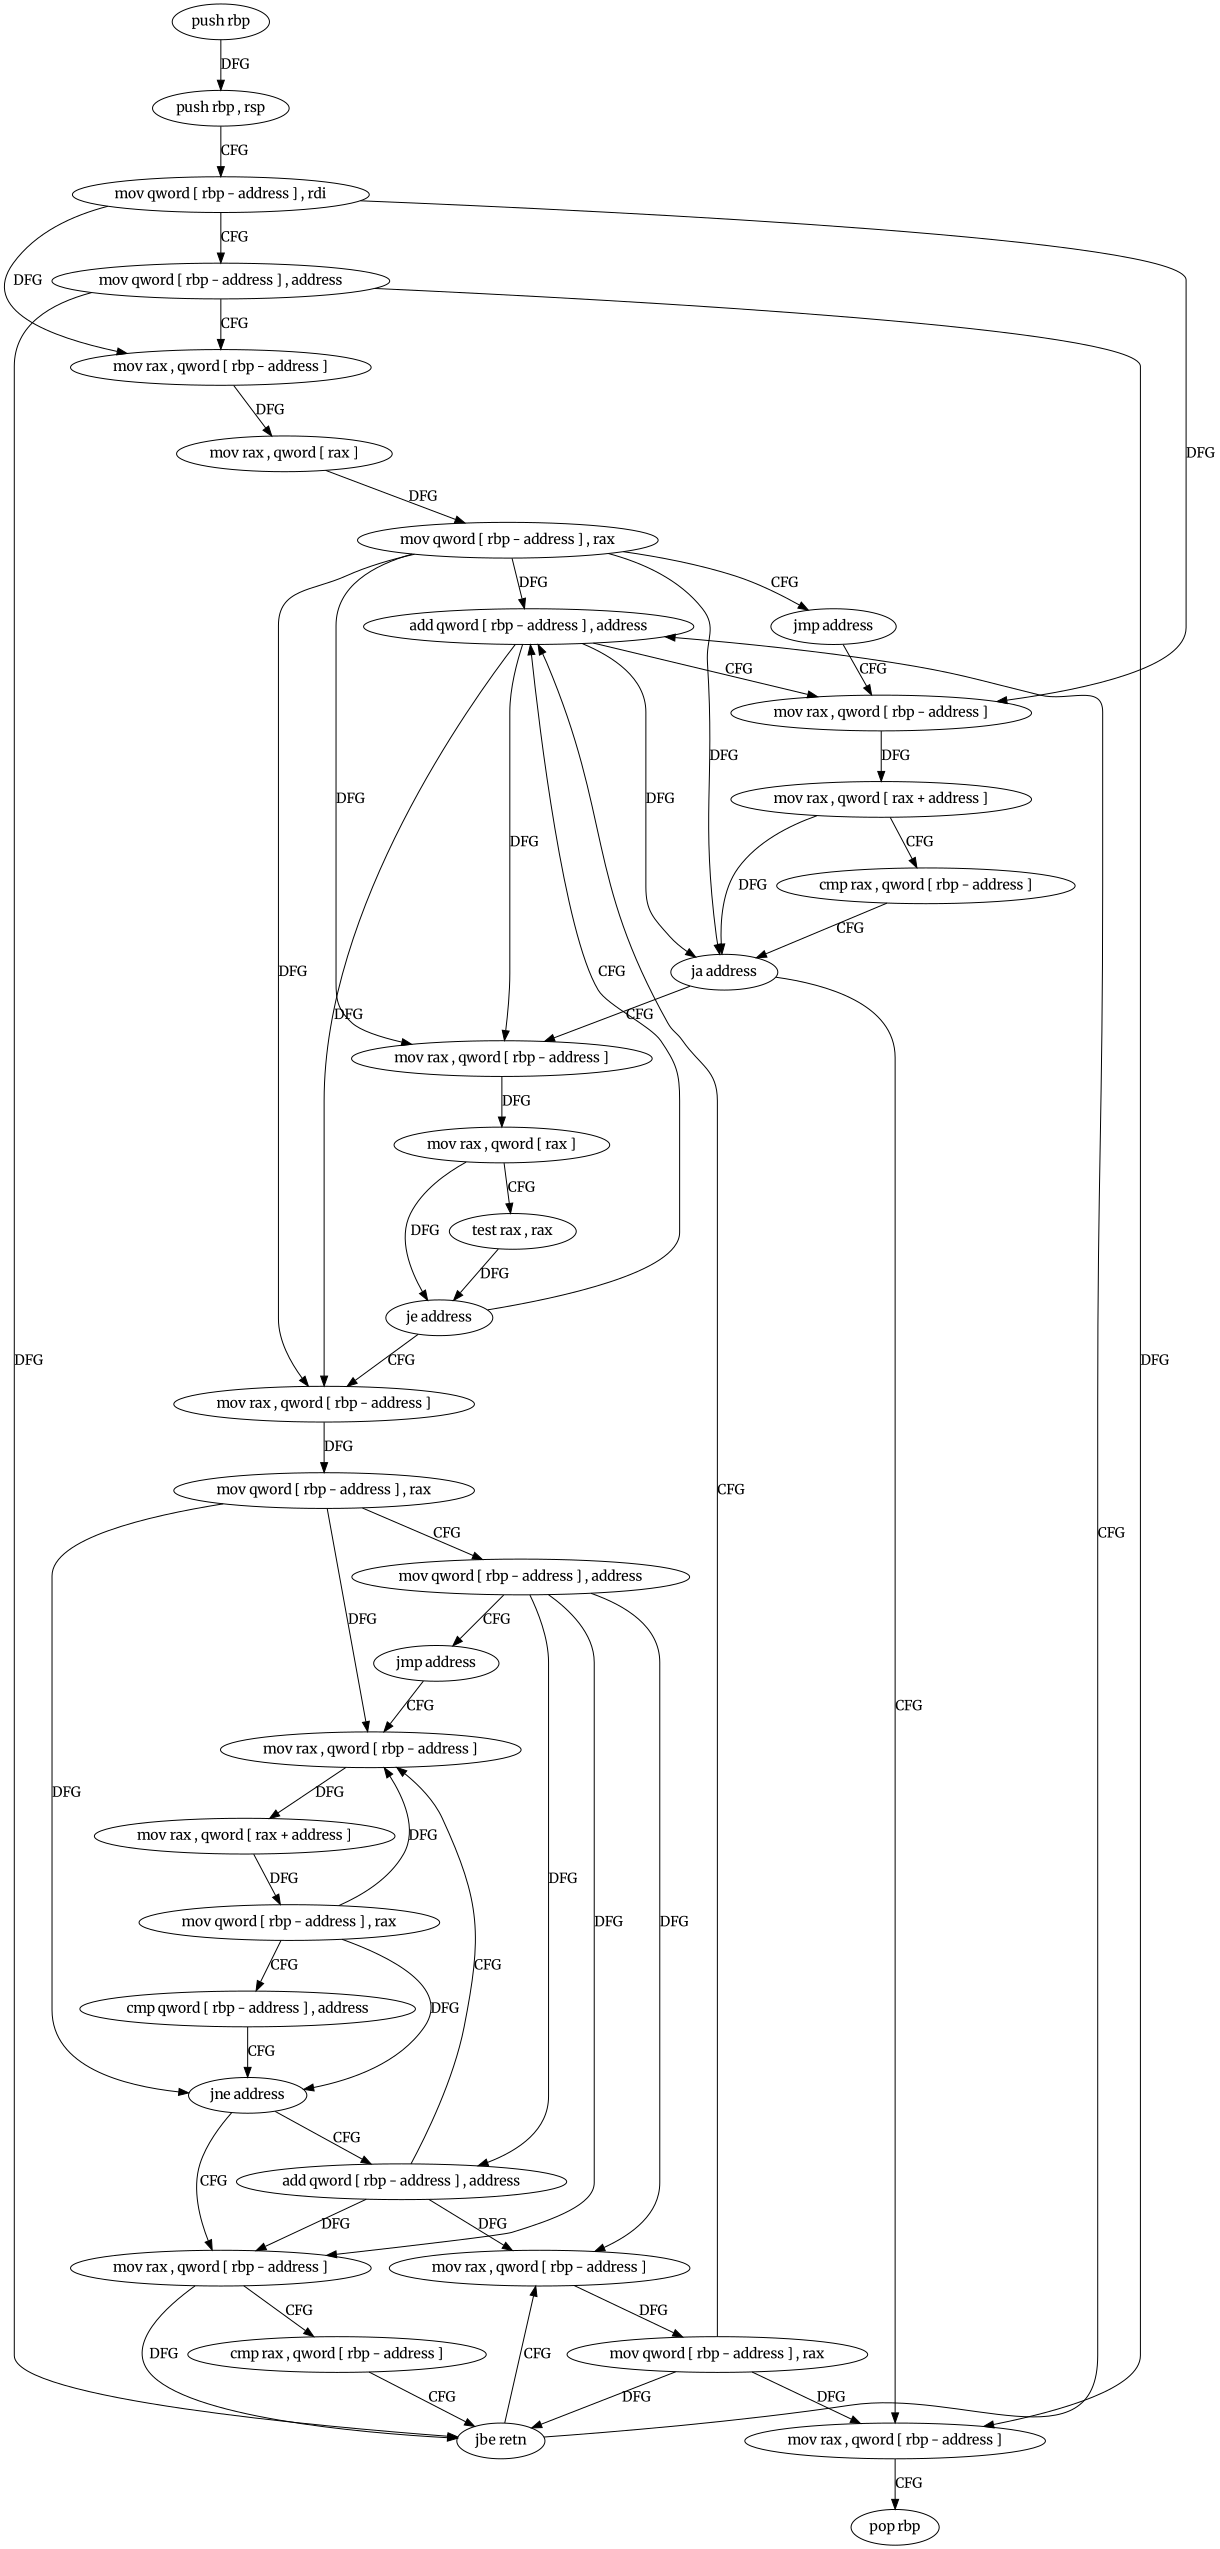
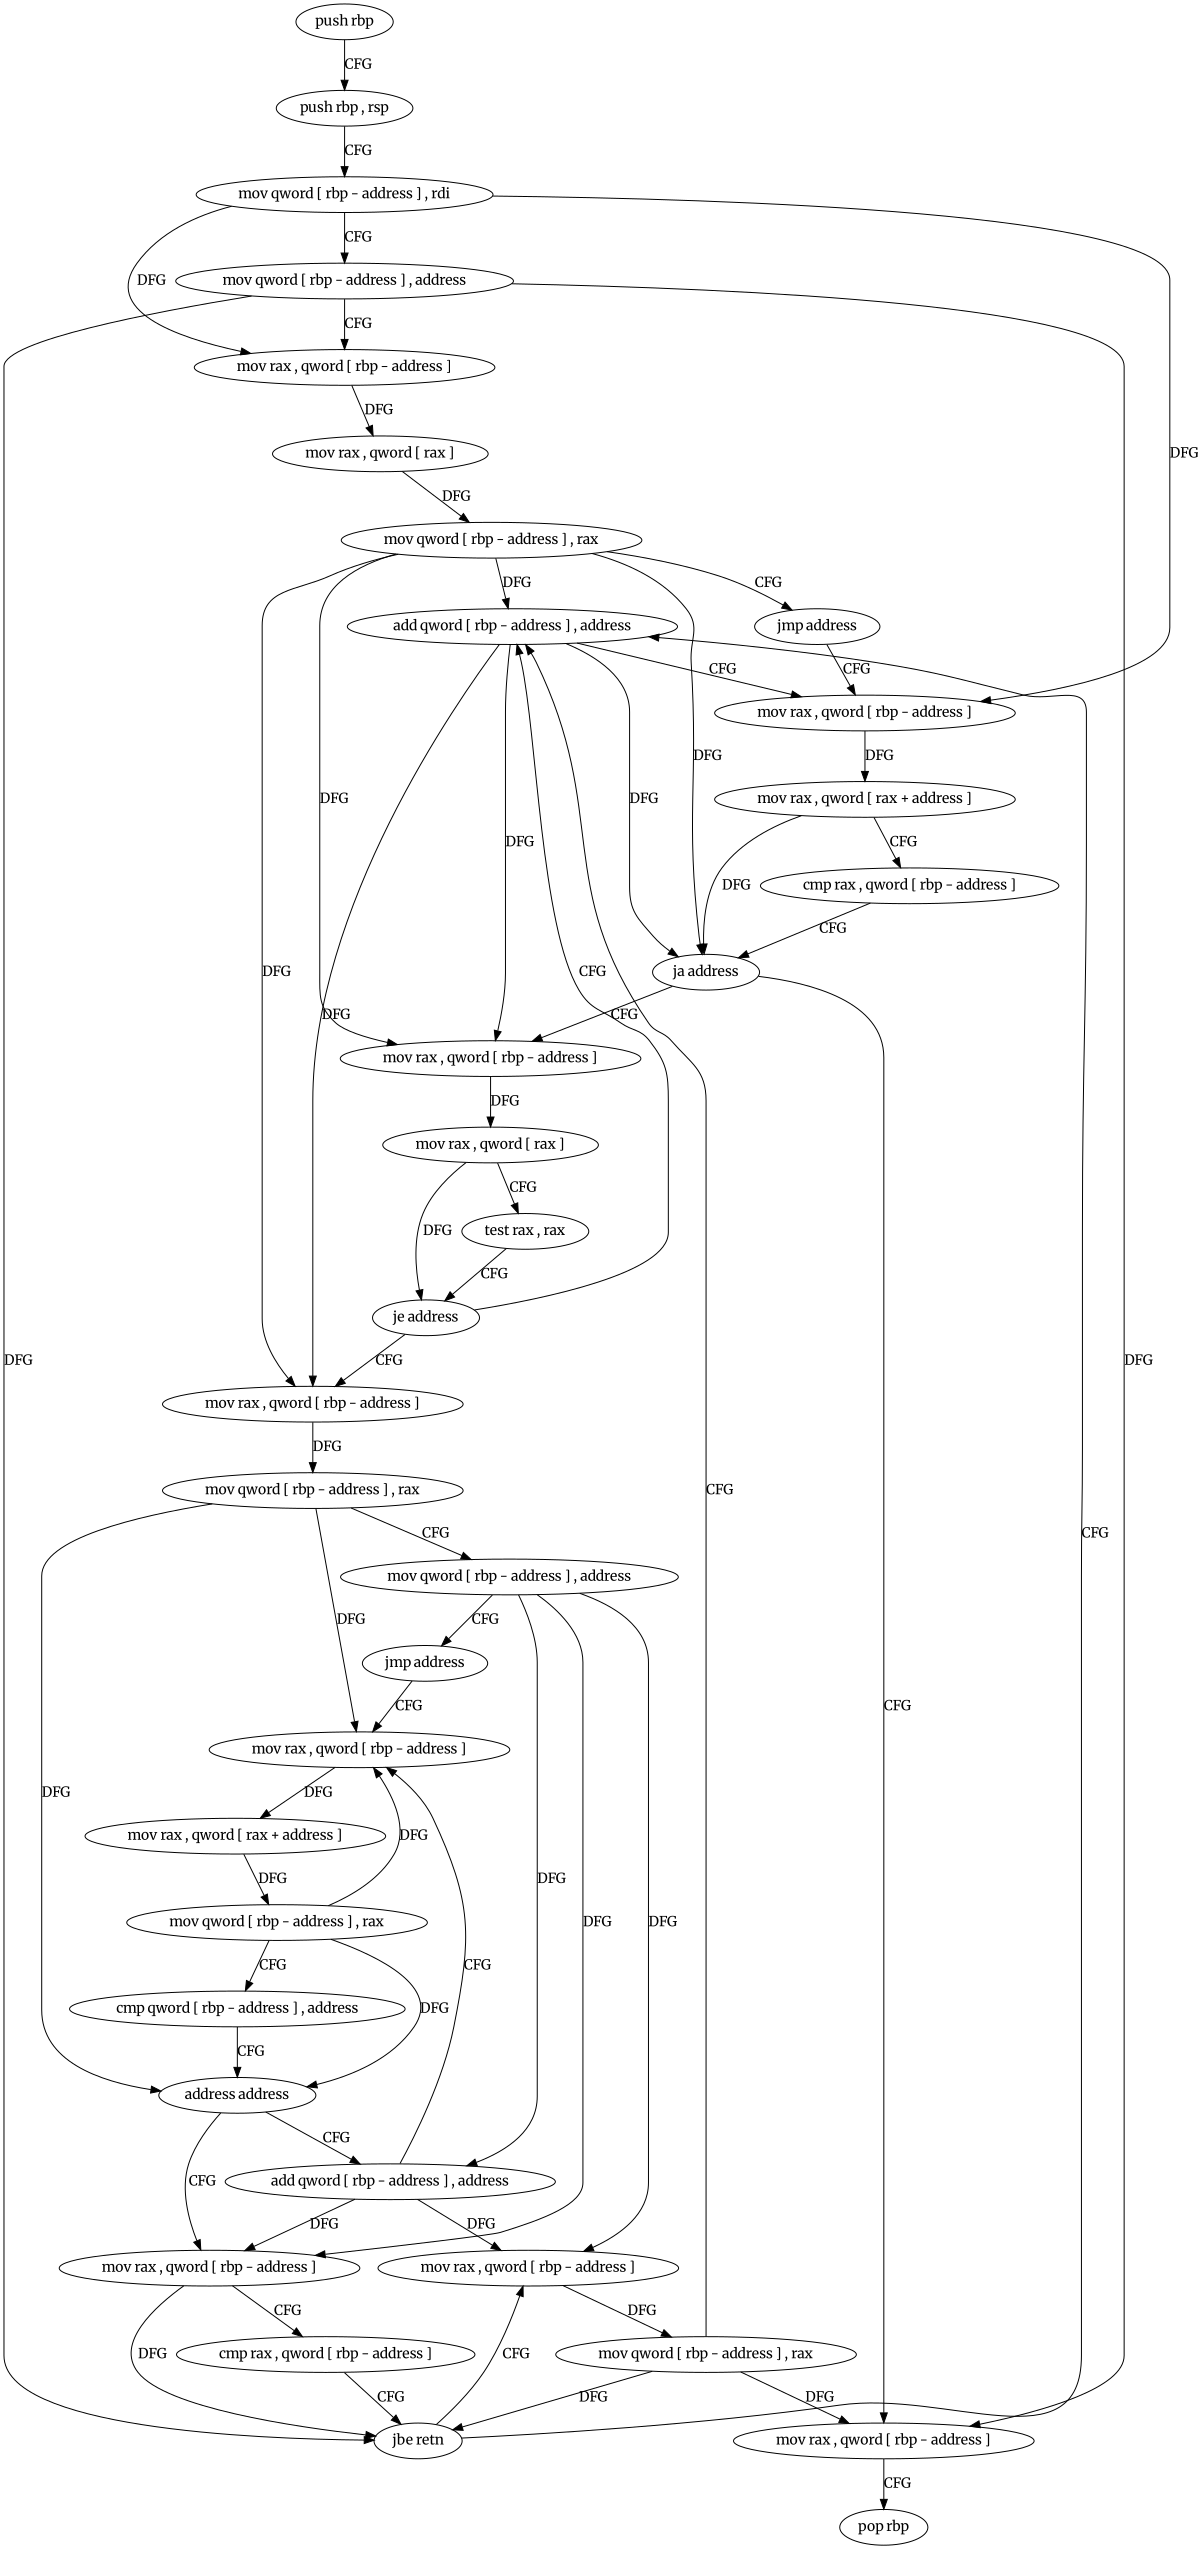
edge "push rbp" -> "push rbp , rsp": label "DFG" -> "CFG"
edge "test rax , rax" -> "je address": label "DFG" -> "CFG"
node "jne address": label "jne address" -> "address address"
